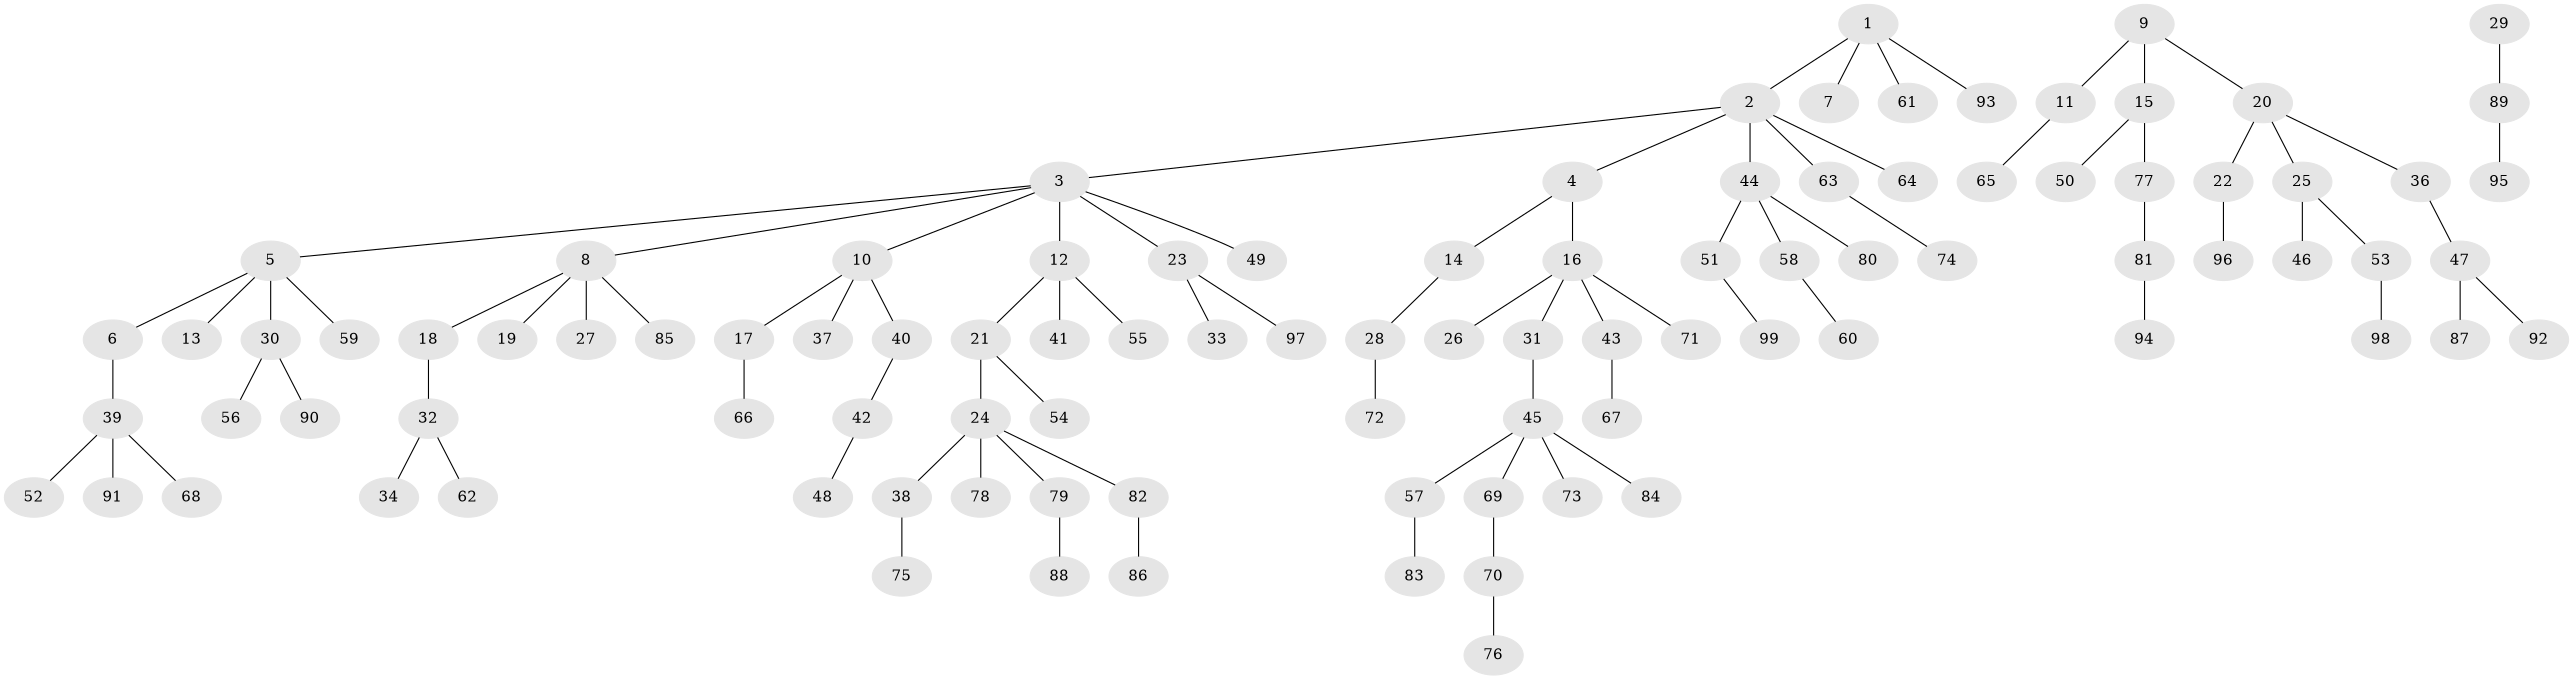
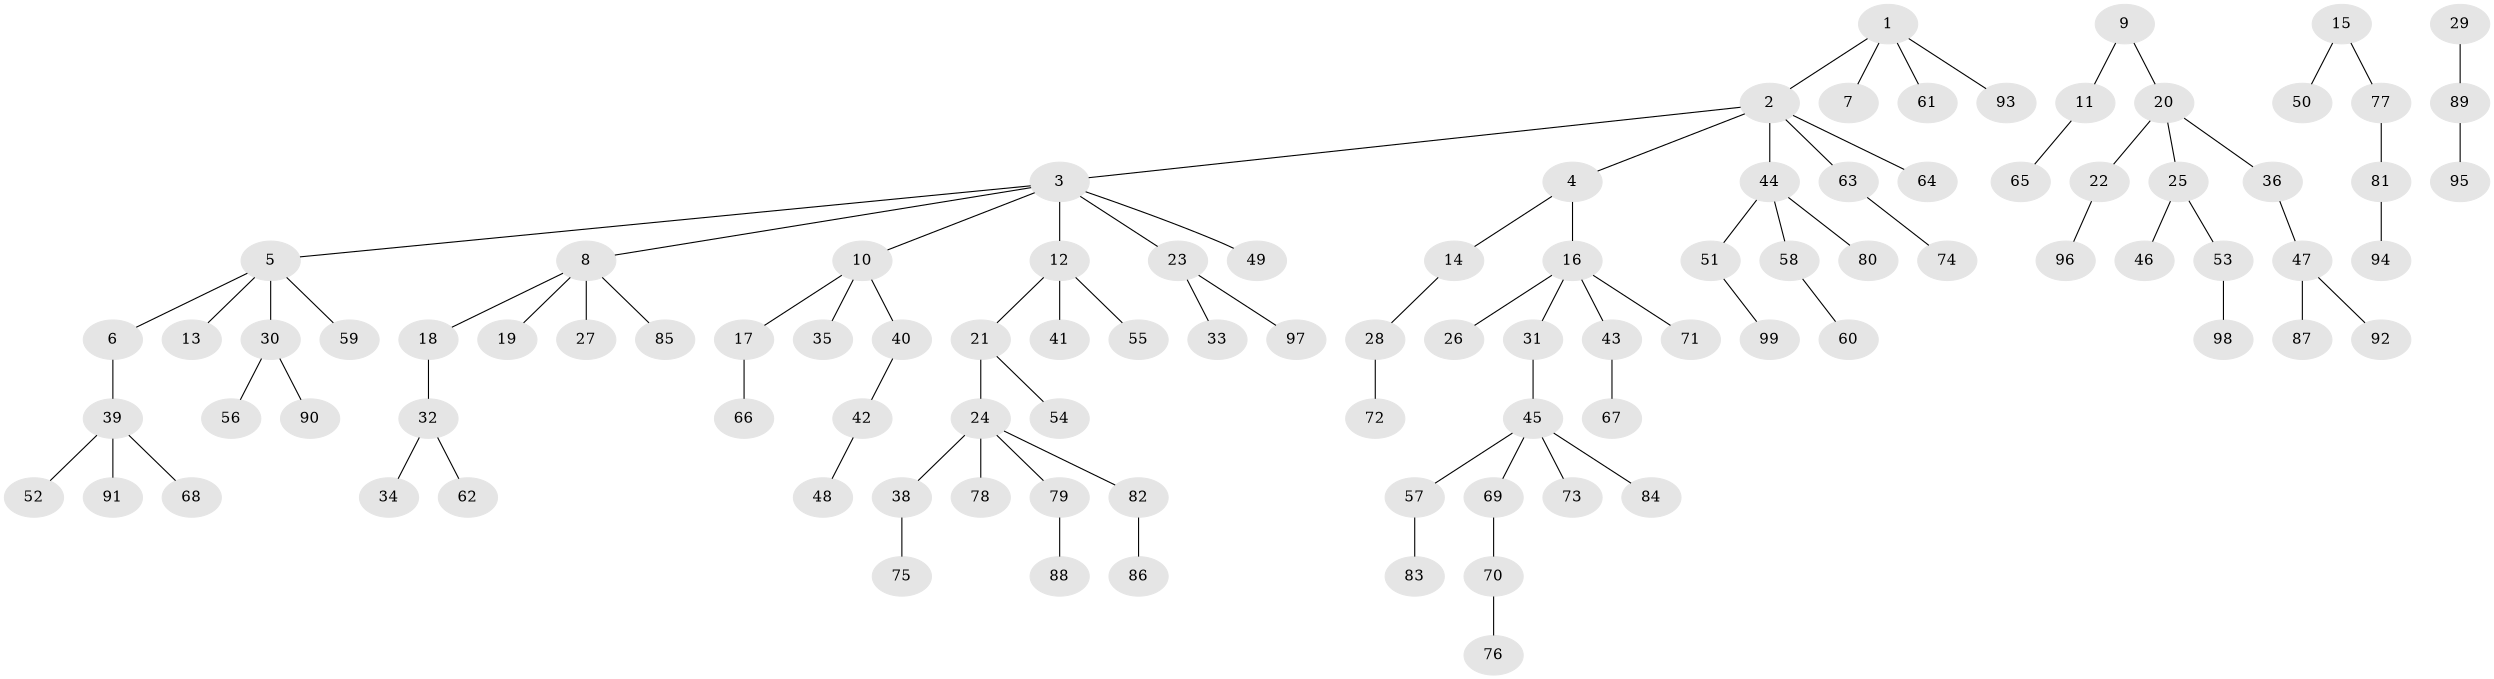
edge "9" -- "15": removed
node "37": label "37" -> "35"
